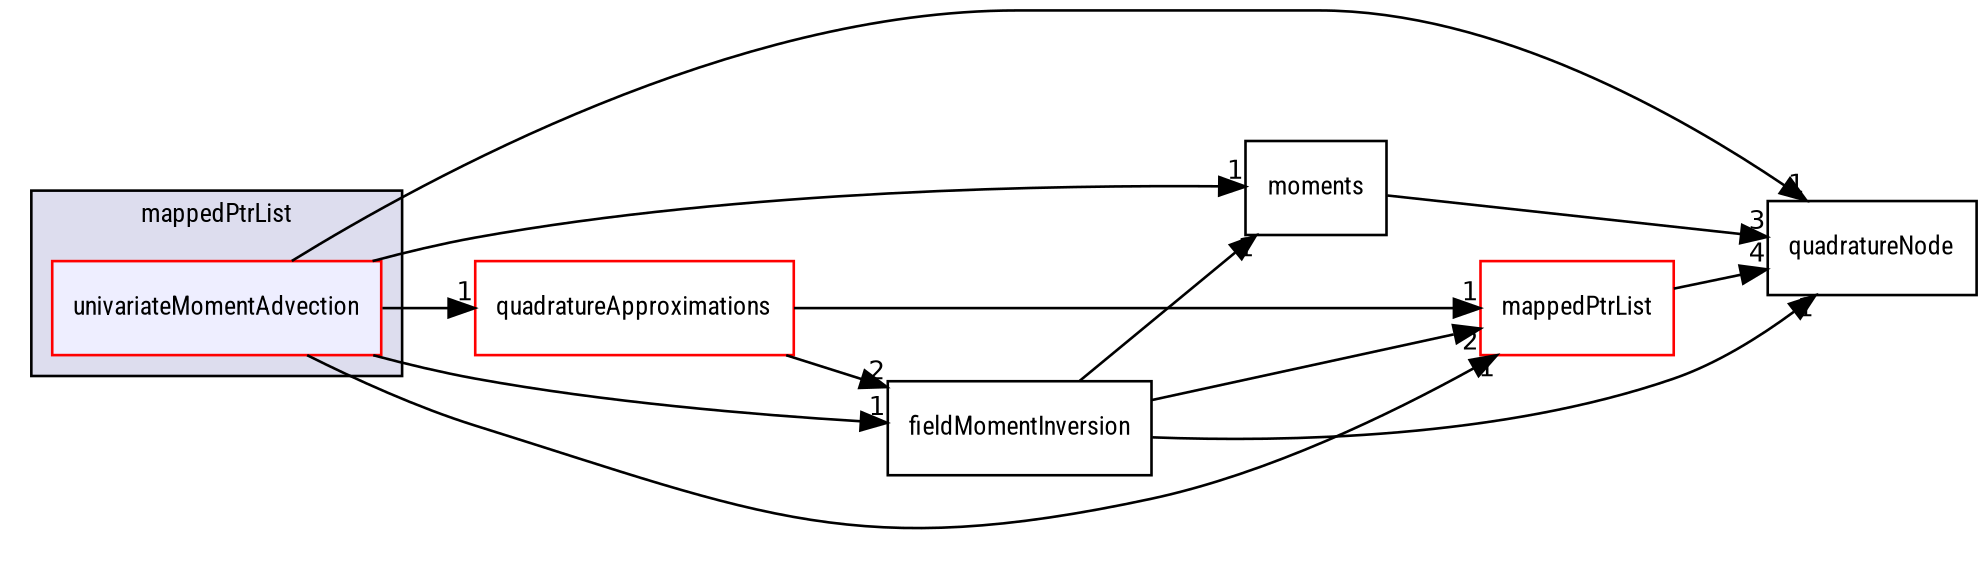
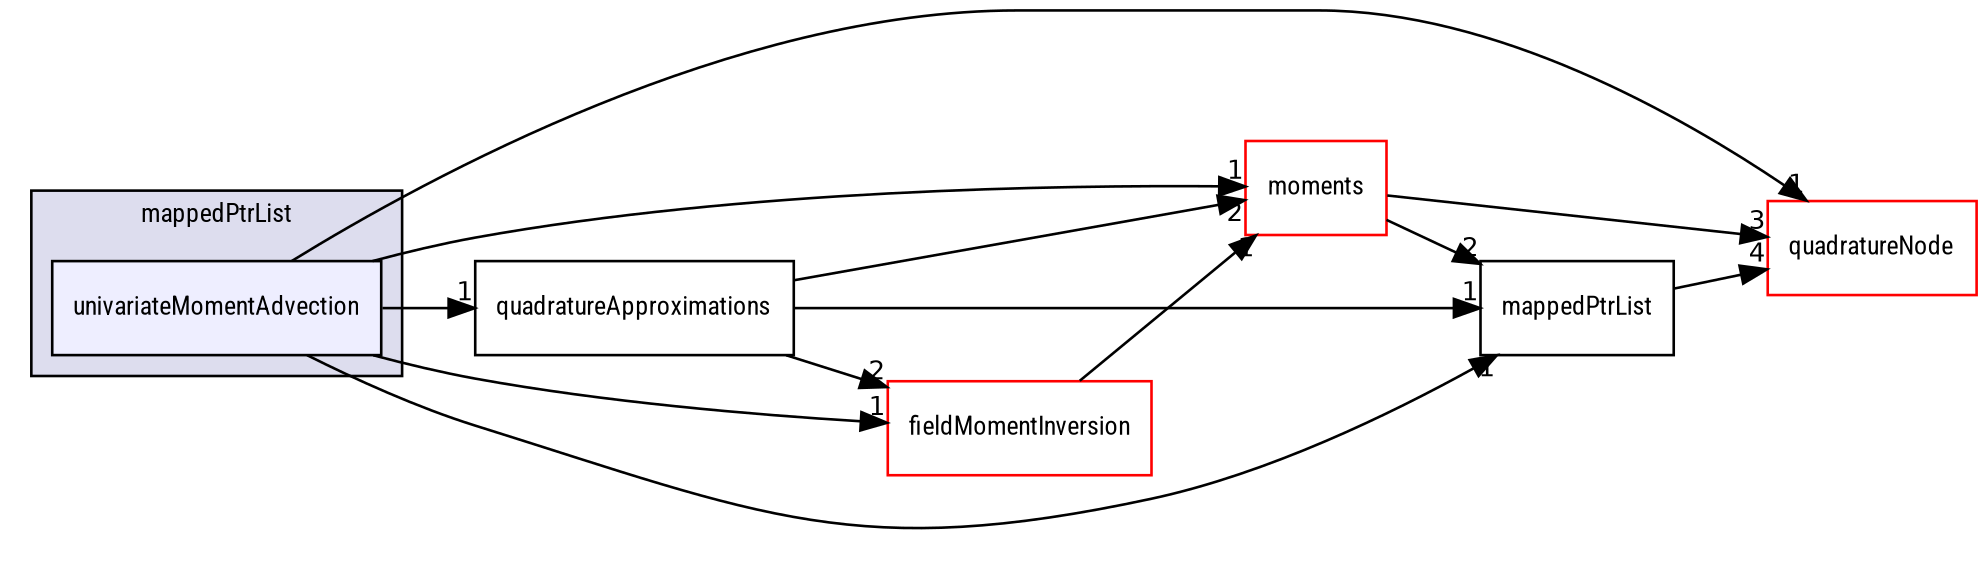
node "moments": color black -> red
edge "quadratureApproximations" -> "moments": added
node "quadratureNode": color black -> red
node "univariateMomentAdvection": color red -> black
node "quadratureApproximations": color red -> black
node "mappedPtrList": color red -> black
edge "fieldMomentInversion" -> "mappedPtrList": now "moments" -> "mappedPtrList"
edge "fieldMomentInversion" -> "quadratureNode": removed
node "fieldMomentInversion": color black -> red
